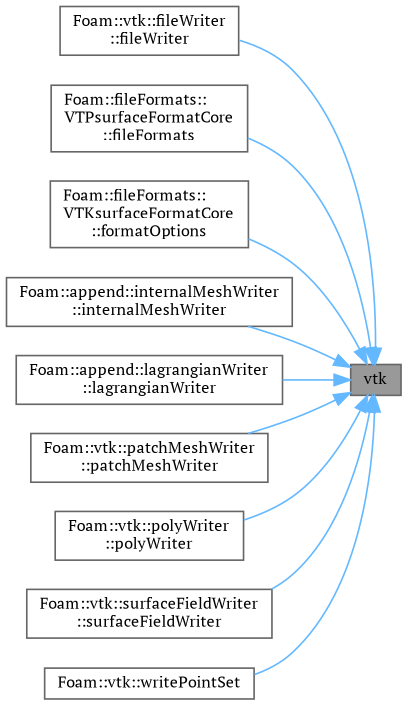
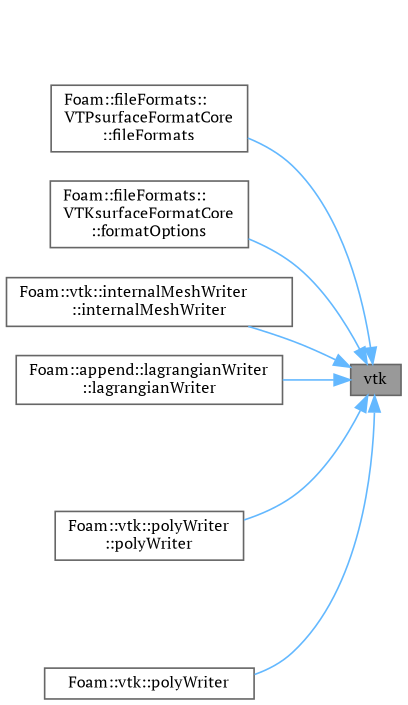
node "Foam::vtk::fileWriter ::fileWriter": removed
node "Foam::append::internalMeshWriter ::internalMeshWriter": label "Foam::append::internalMeshWriter ::internalMeshWriter" -> "Foam::vtk::internalMeshWriter ::internalMeshWriter"
node "Foam::vtk::patchMeshWriter ::patchMeshWriter": removed
node "Foam::vtk::surfaceFieldWriter ::surfaceFieldWriter": removed
node "Foam::vtk::writePointSet": label "Foam::vtk::writePointSet" -> "Foam::vtk::polyWriter"
